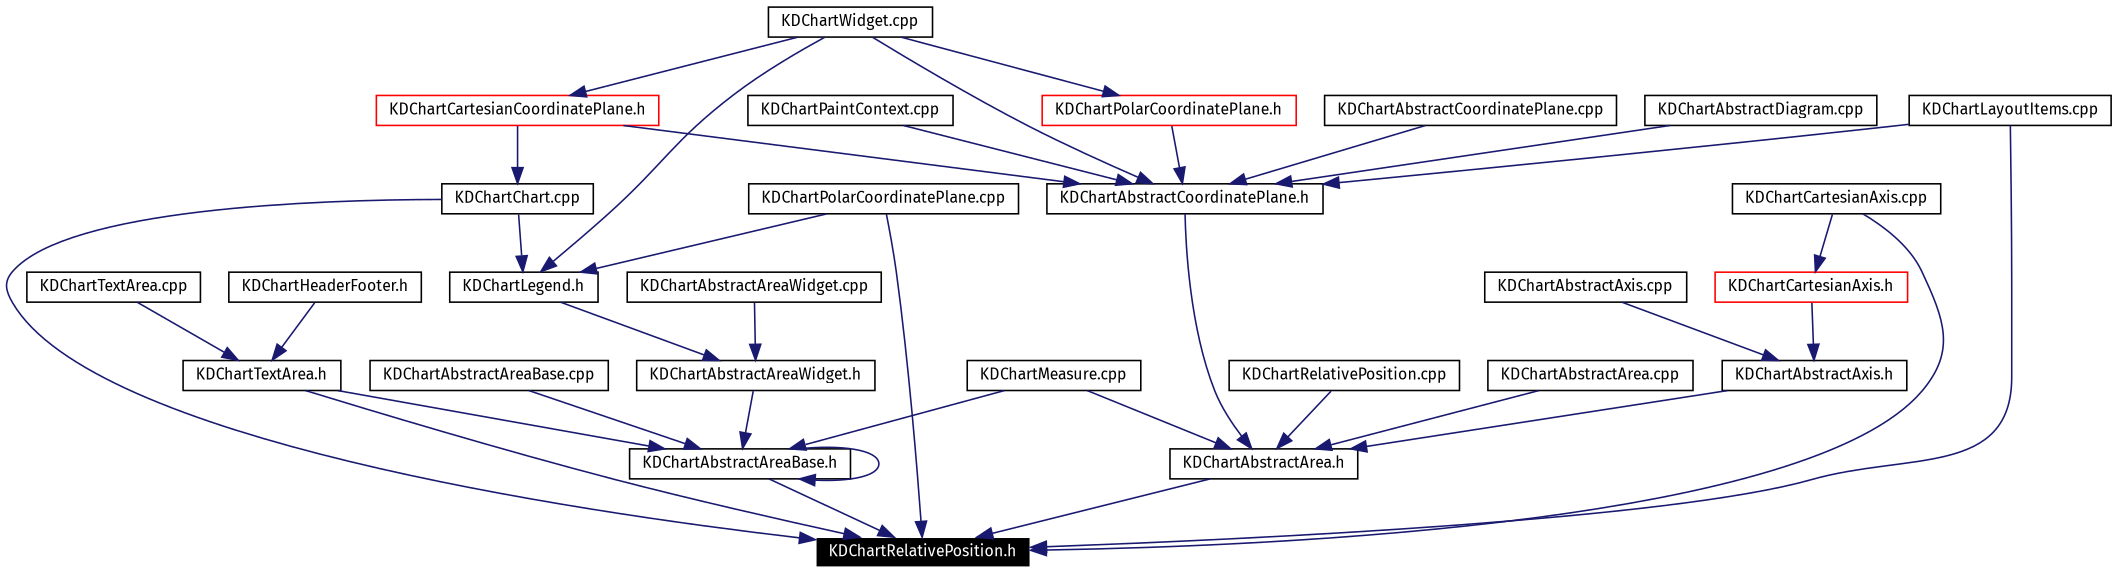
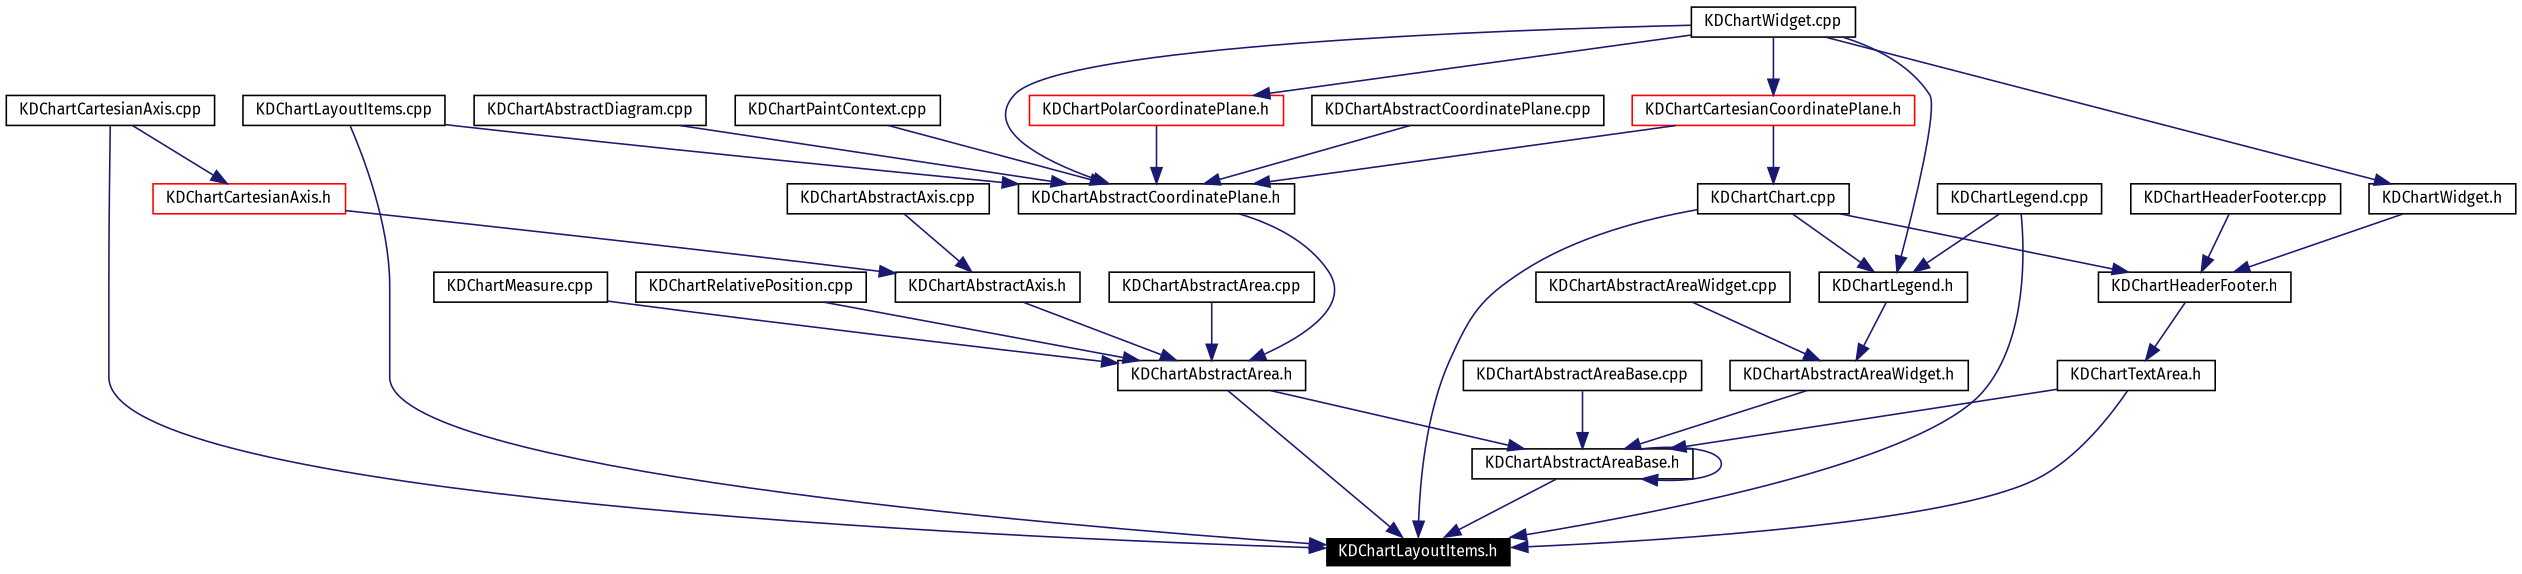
node "KDChartPolarCoordinatePlane.cpp": label "KDChartPolarCoordinatePlane.cpp" -> "KDChartLegend.cpp"
node "KDChartHeaderFooter.cpp": added
node "KDChartWidget.h": added
edge "KDChartChart.cpp" -> "KDChartHeaderFooter.h": added
node "KDChartTextArea.cpp": removed
edge "KDChartMeasure.cpp" -> "KDChartAbstractAreaBase.h": now "KDChartAbstractArea.h" -> "KDChartAbstractAreaBase.h"
node "KDChartRelativePosition.h": label "KDChartRelativePosition.h" -> "KDChartLayoutItems.h"
